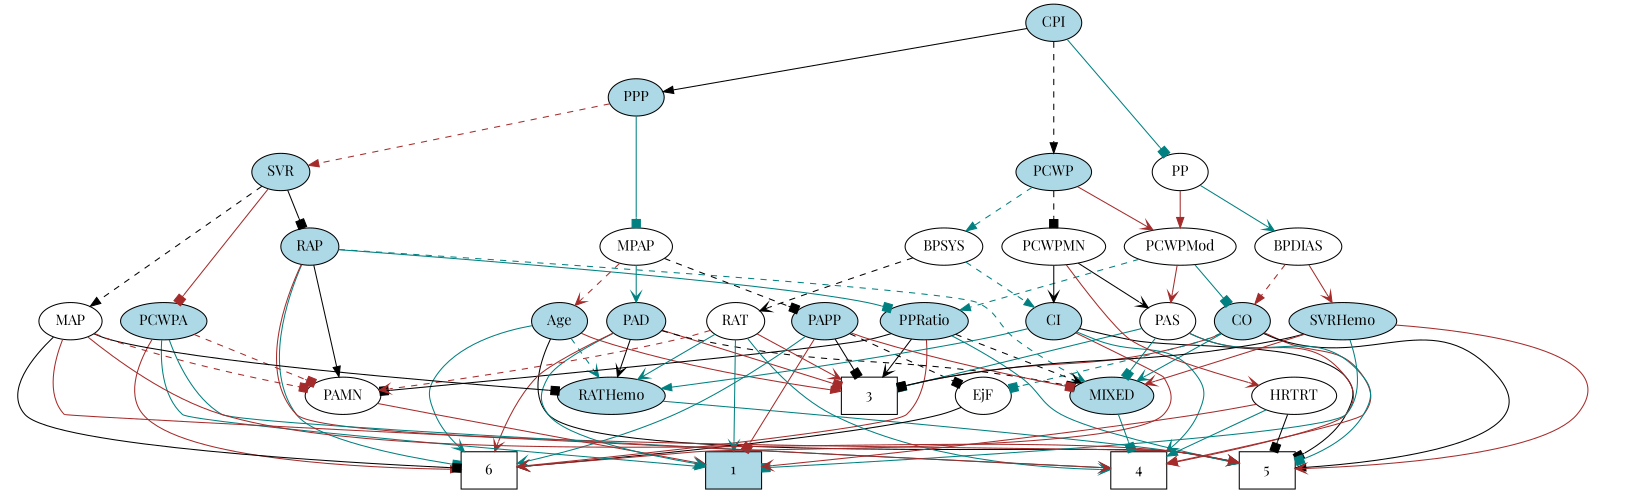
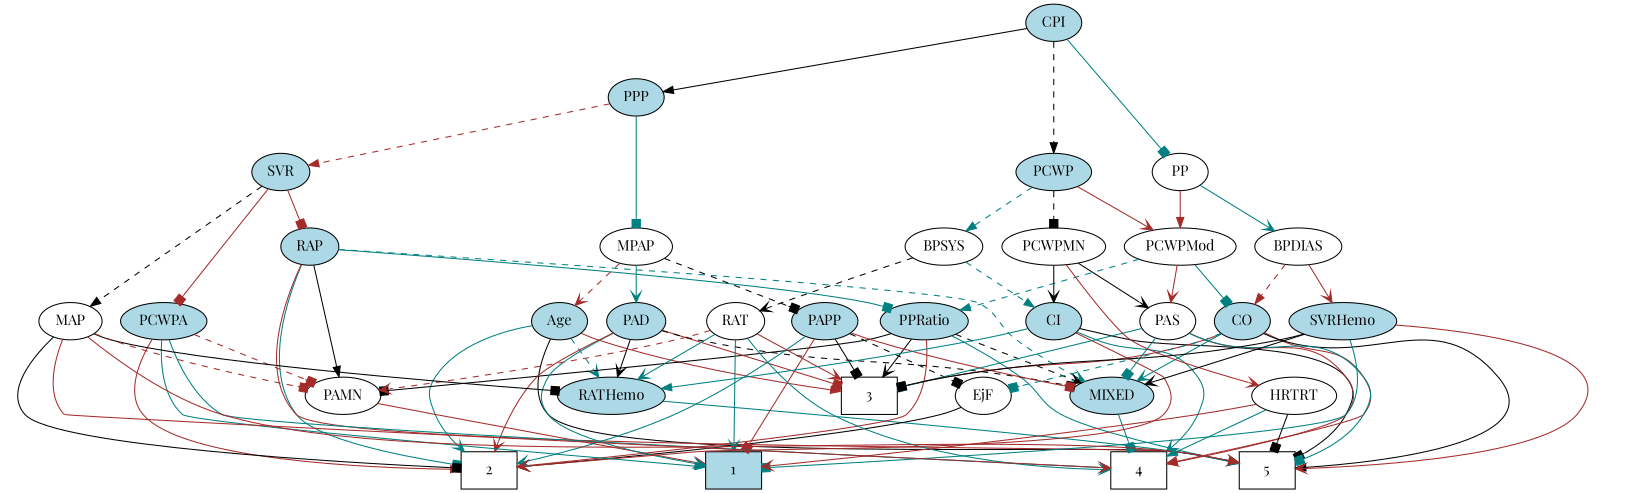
edge "SVR" -> "RAP": color black -> brown
edge "SVRHemo" -> "MIXED": color brown -> black
node "6": label "6" -> "2"
